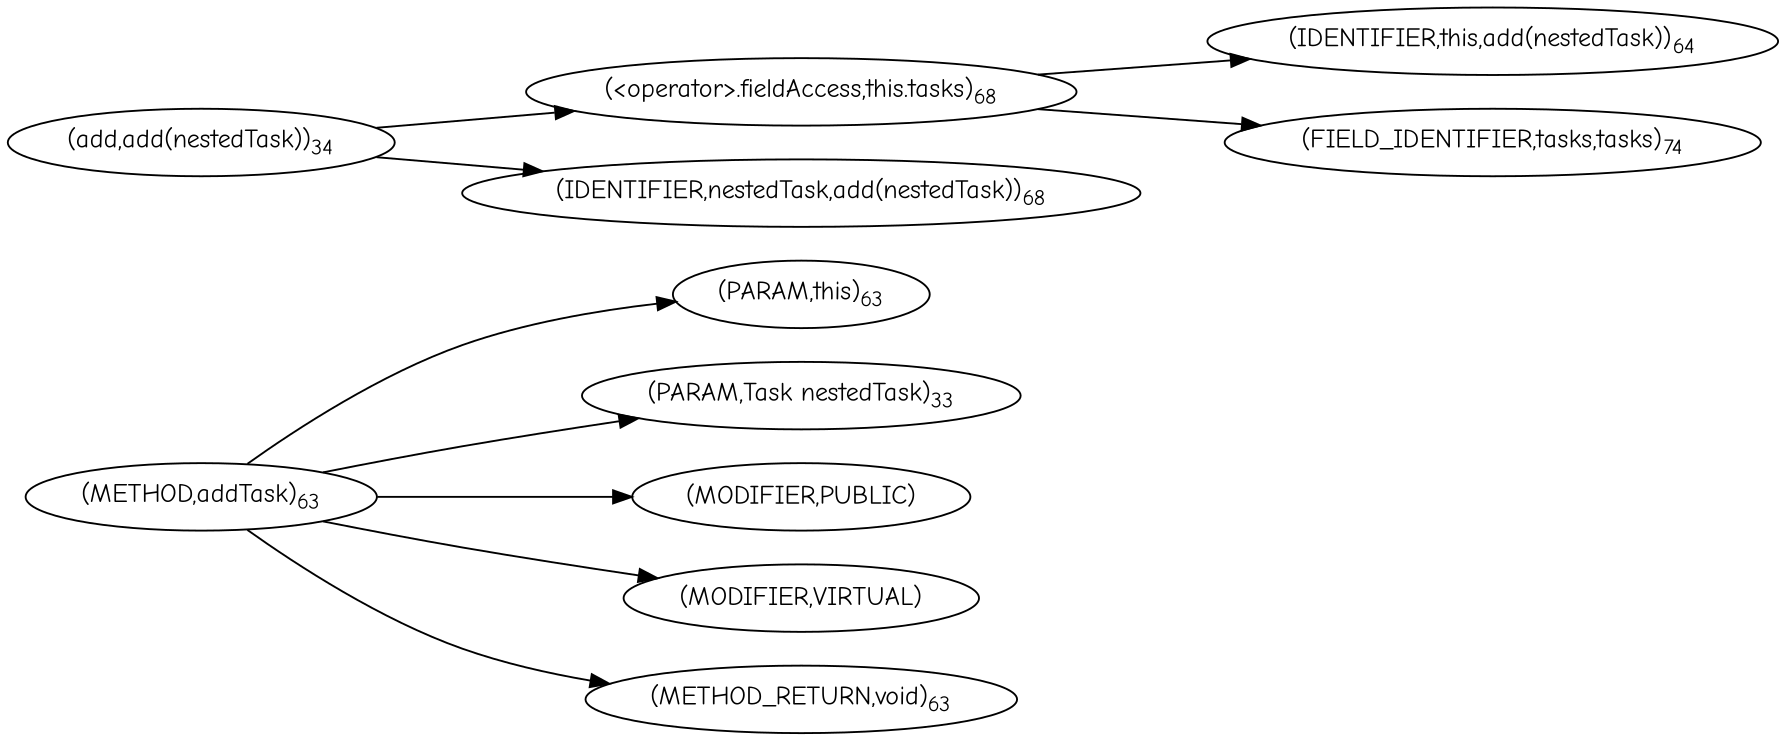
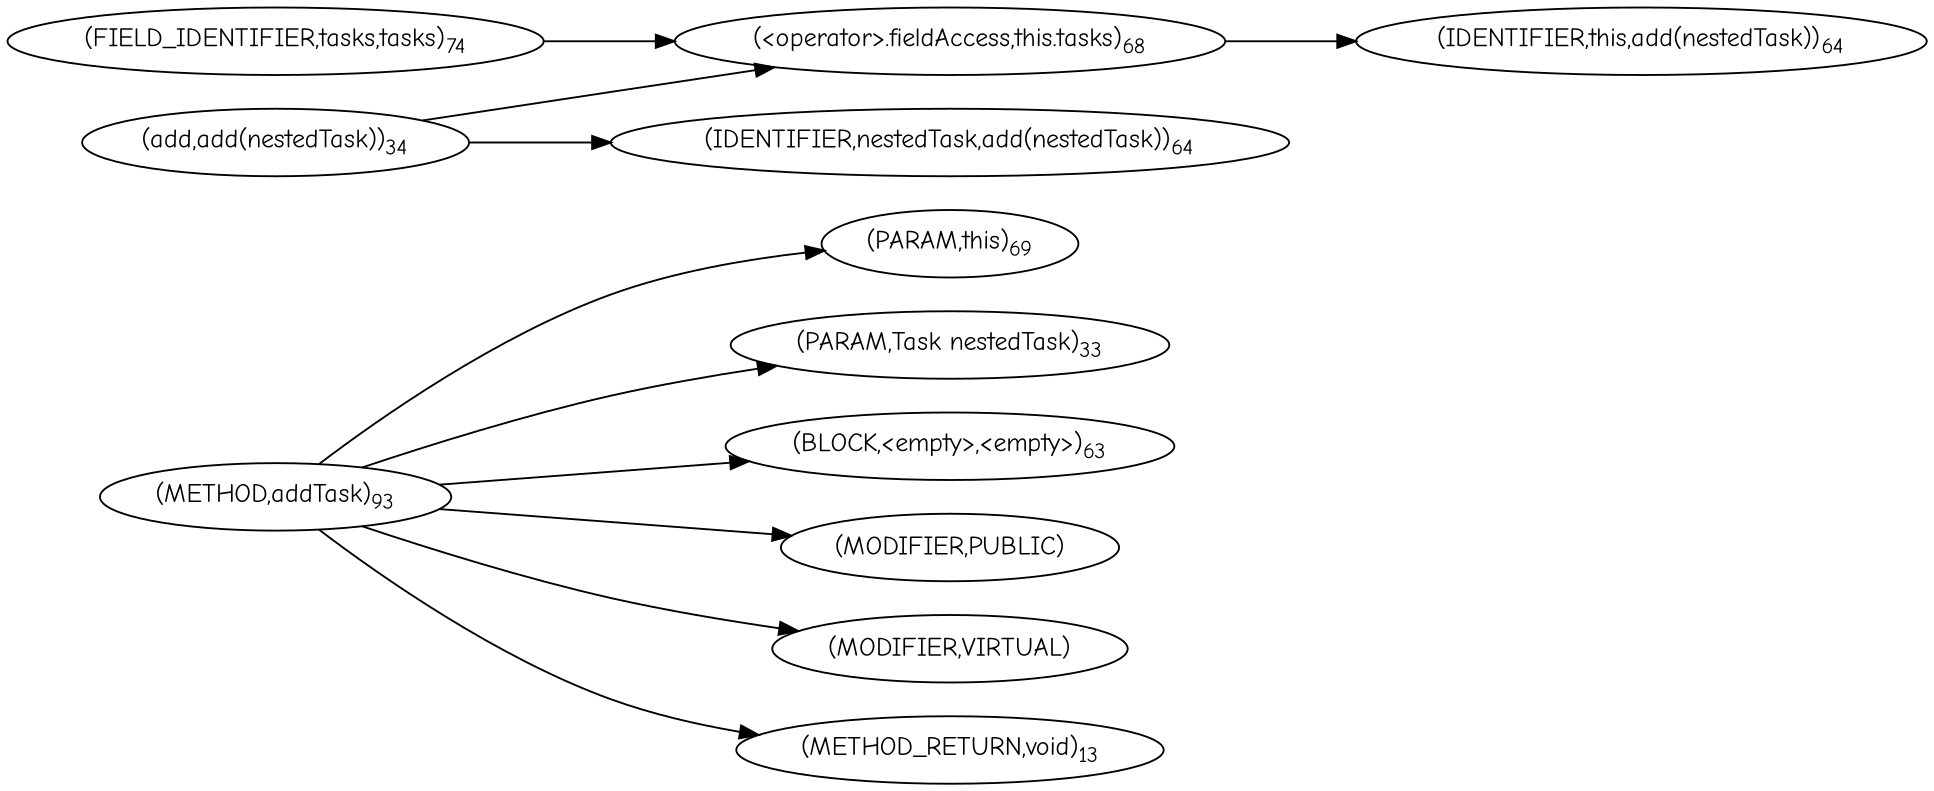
edge "(<operator>.fieldAccess,this.tasks)" -> "(FIELD_IDENTIFIER,tasks,tasks)": reversed
node "(IDENTIFIER,nestedTask,add(nestedTask))": text "68" -> "64"
node "(PARAM,this)": text "63" -> "69"
node "(BLOCK,<empty>,<empty>)": added
node "(METHOD,addTask)": text "63" -> "93"
node "(METHOD_RETURN,void)": text "63" -> "13"
